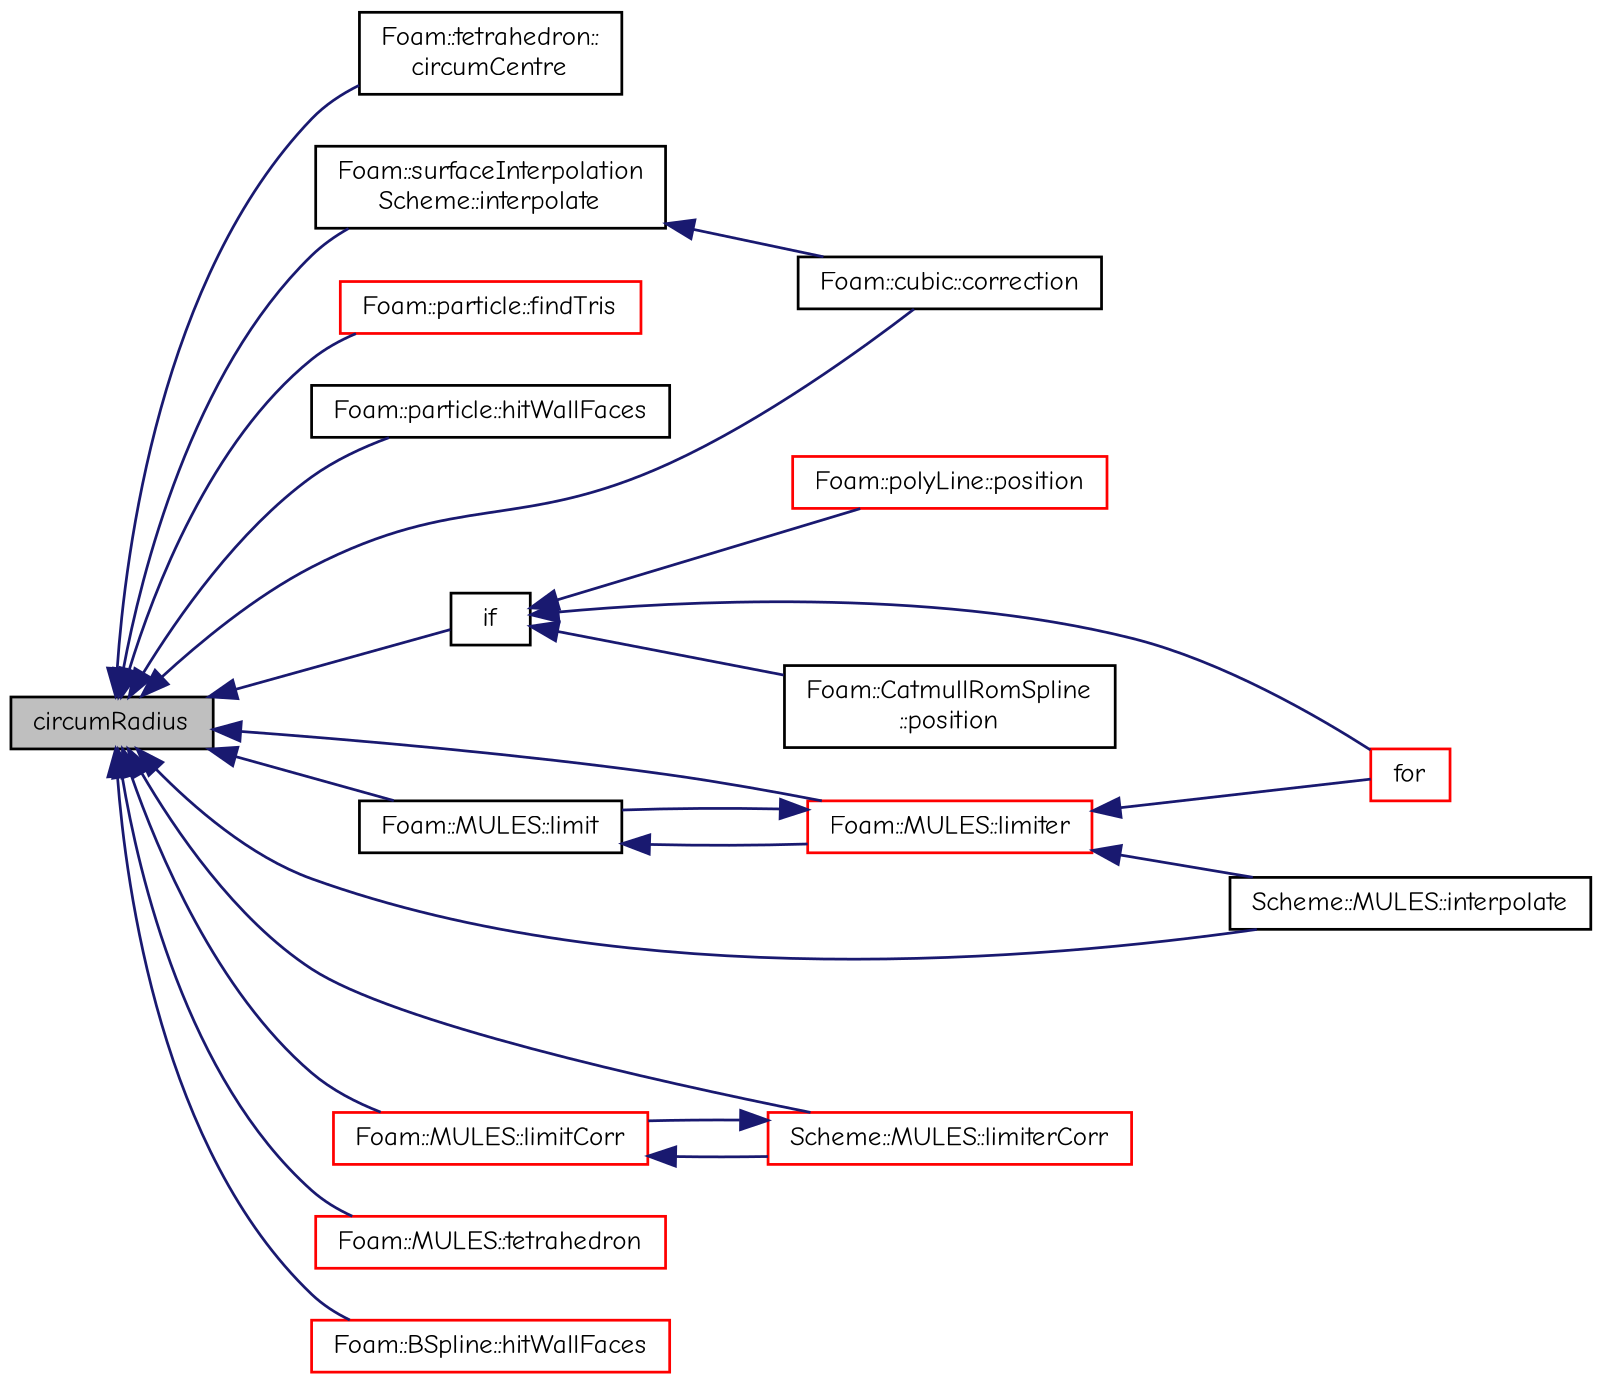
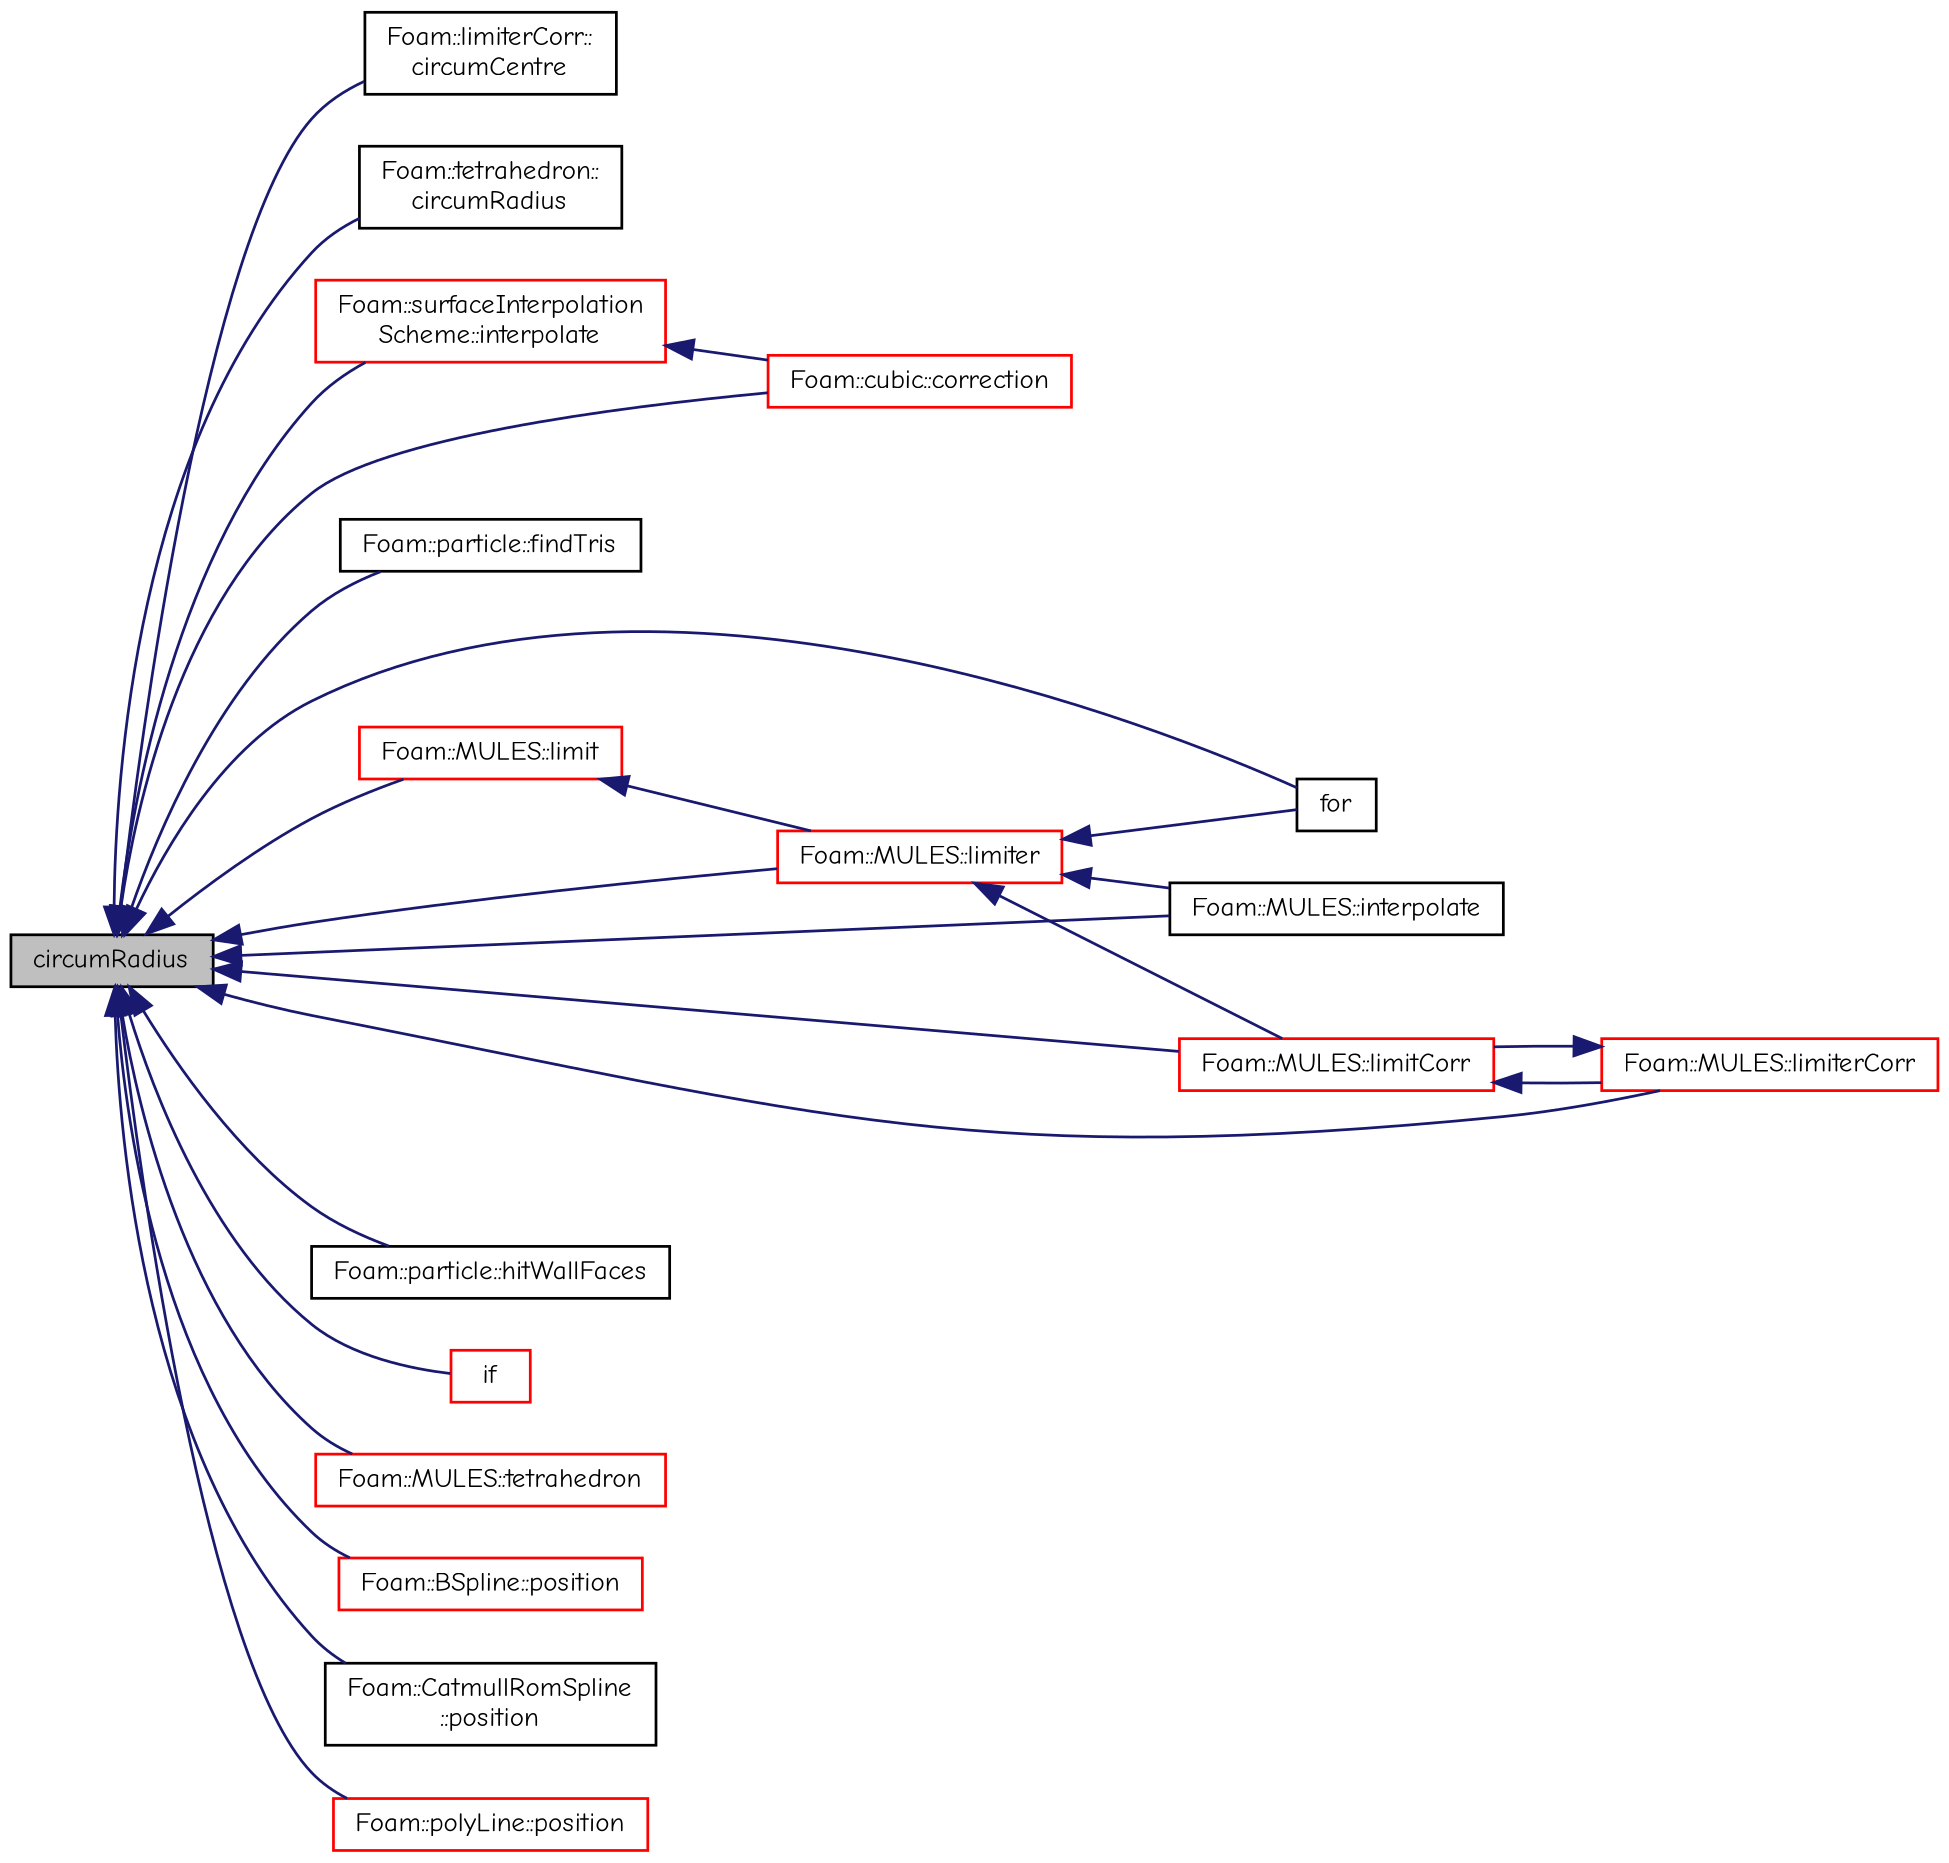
node "Foam::tetrahedron:: circumCentre": label "Foam::tetrahedron:: circumCentre" -> "Foam::limiterCorr:: circumCentre"
node "Foam::tetrahedron:: circumRadius": added
node "Foam::surfaceInterpolation Scheme::interpolate": color black -> red
node "Foam::cubic::correction": color black -> red
node "Foam::particle::findTris": color red -> black
edge "Foam::polyLine::position" -> "if": now "Foam::polyLine::position" -> "circumRadius"
edge "for" -> "if": now "for" -> "circumRadius"
node "if": color black -> red
edge "Foam::CatmullRomSpline ::position" -> "if": now "Foam::CatmullRomSpline ::position" -> "circumRadius"
node "for": color red -> black
edge "Foam::MULES::limit" -> "Foam::MULES::limiter": now "Foam::MULES::limitCorr" -> "Foam::MULES::limiter"
node "Foam::MULES::limit": color black -> red
node "Scheme::MULES::interpolate": label "Scheme::MULES::interpolate" -> "Foam::MULES::interpolate"
node "Scheme::MULES::limiterCorr": label "Scheme::MULES::limiterCorr" -> "Foam::MULES::limiterCorr"
node "Foam::BSpline::hitWallFaces": label "Foam::BSpline::hitWallFaces" -> "Foam::BSpline::position"
